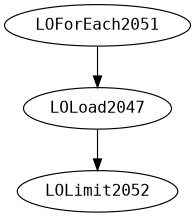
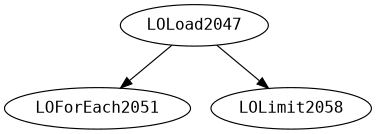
edge "LOForEach2051" -> "LOLoad2047": reversed
node "LOLimit2052": label "LOLimit2052" -> "LOLimit2058"
